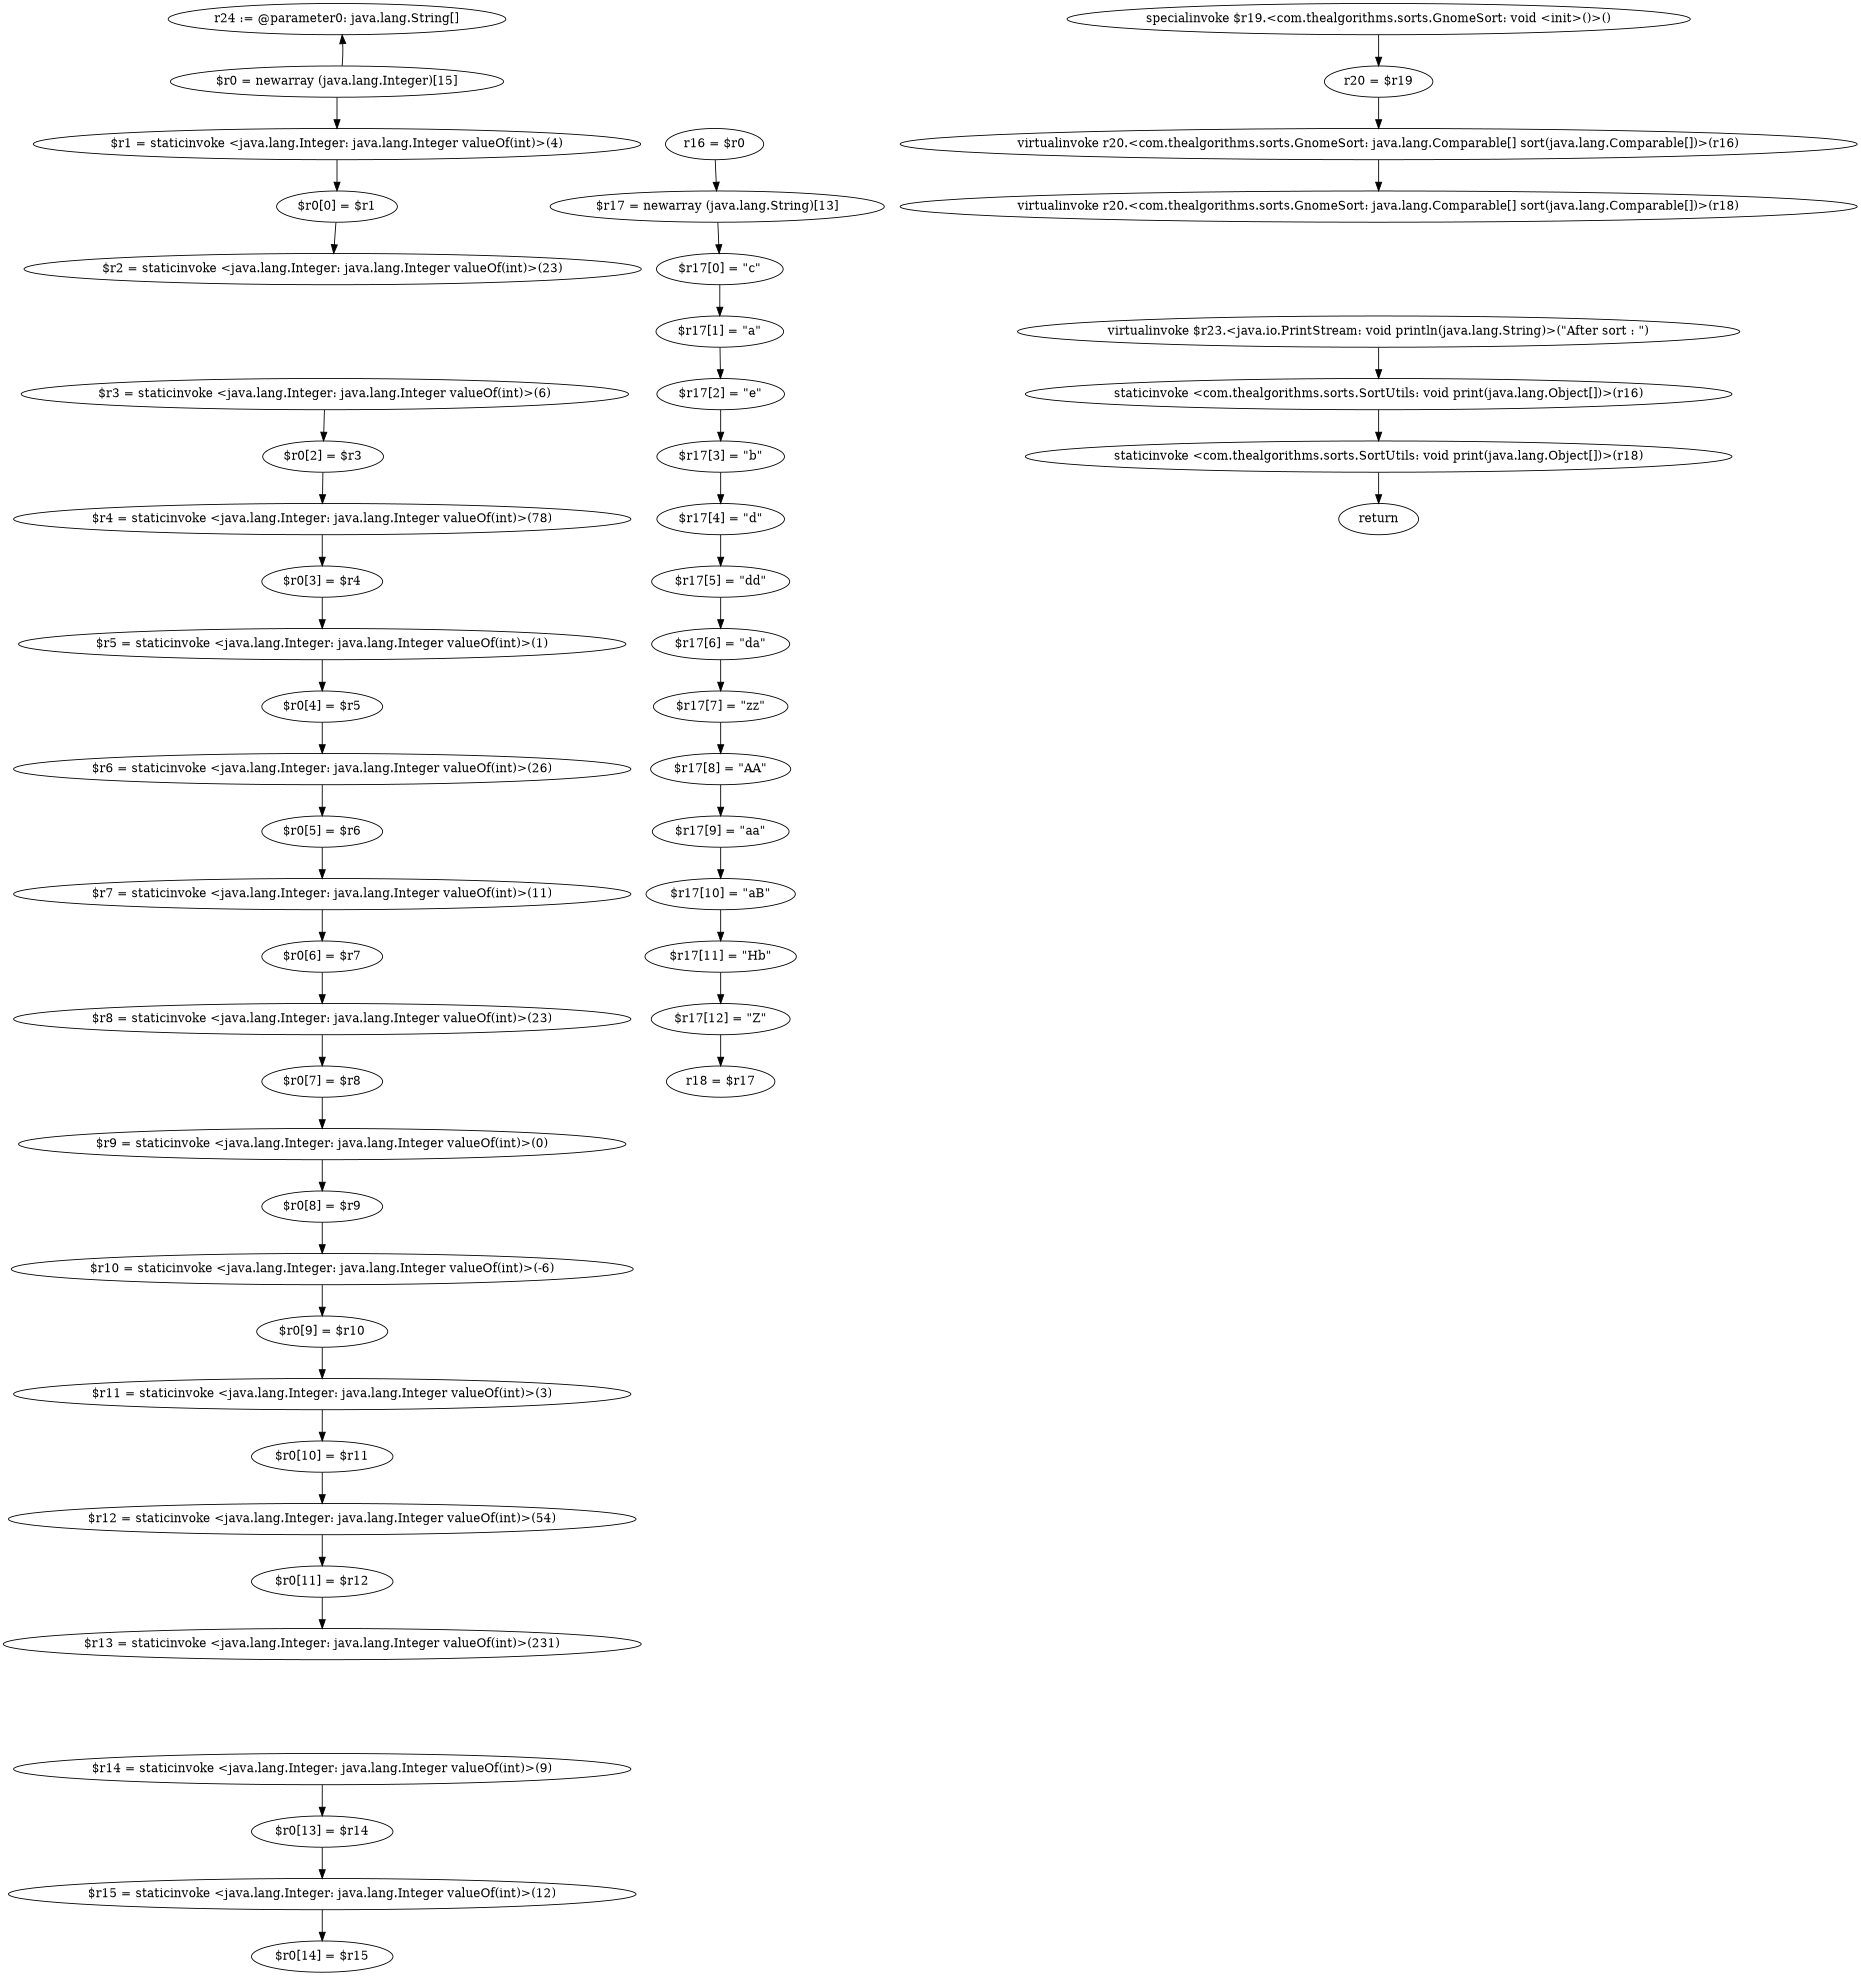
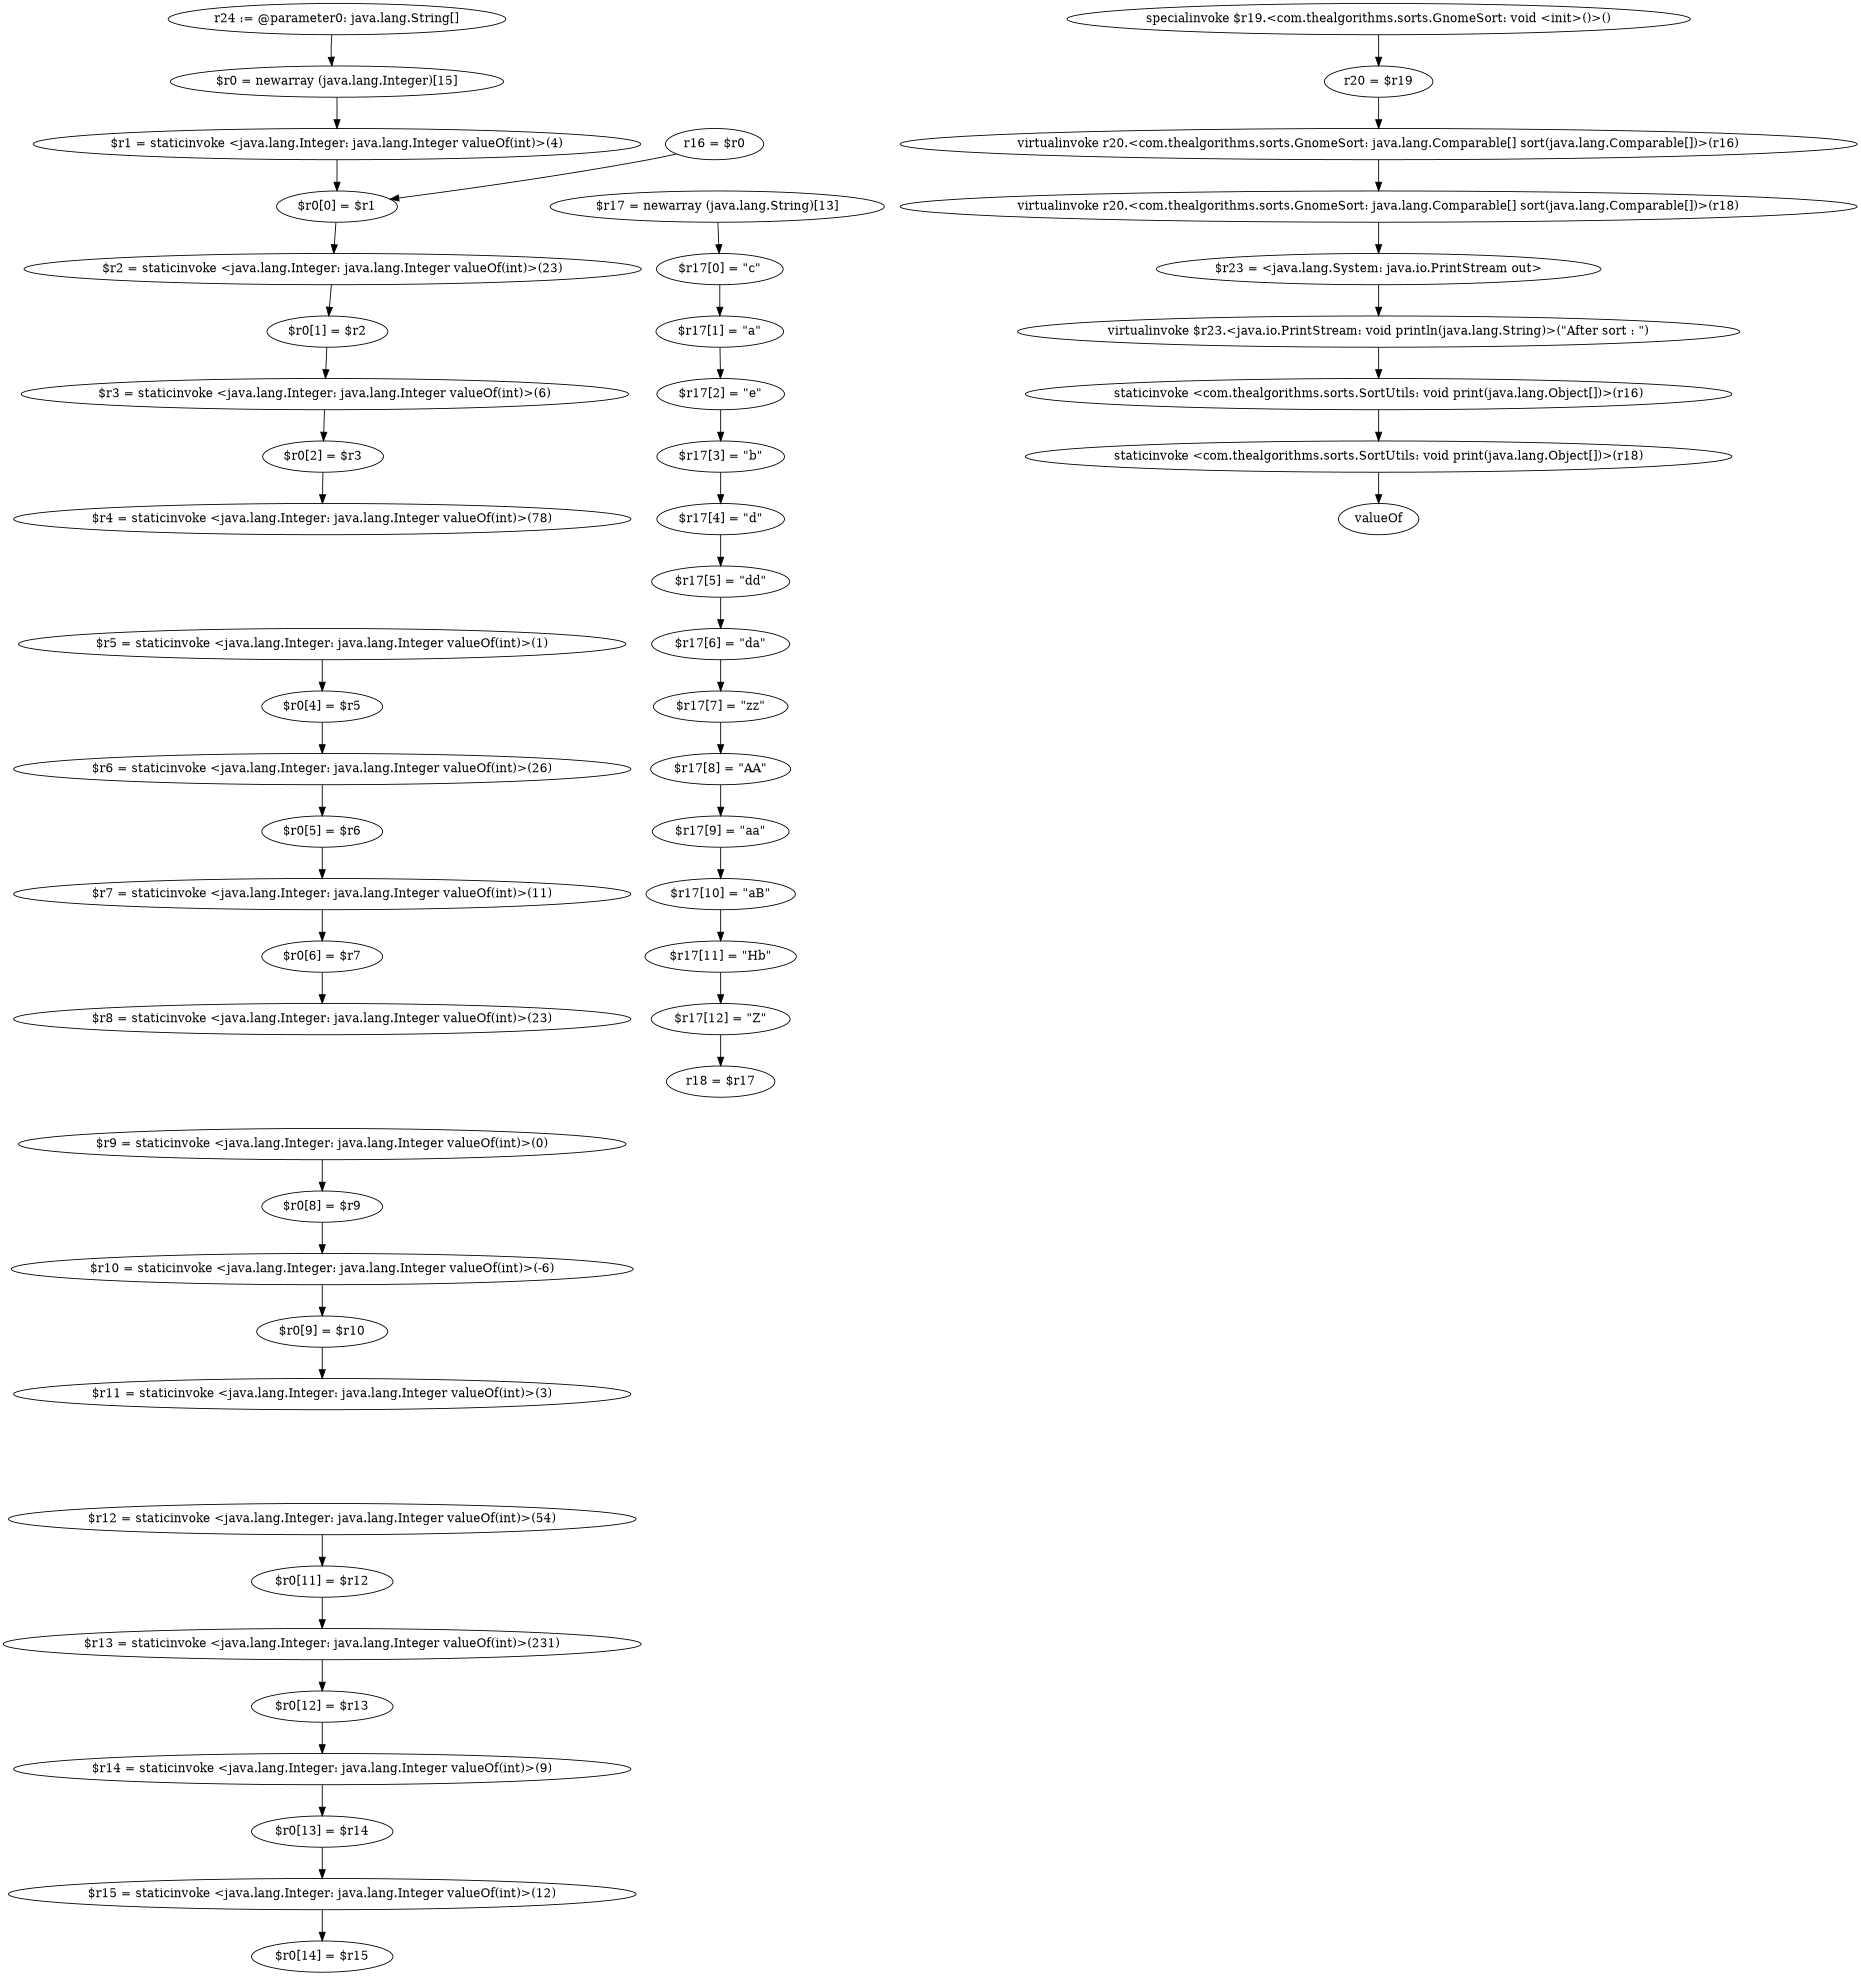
edge "$r0 = newarray (java.lang.Integer)[15]" -> "r24 := @parameter0: java.lang.String[]": reversed
edge "r16 = $r0" -> "$r17 = newarray (java.lang.String)[13]": now "r16 = $r0" -> "$r0[0] = $r1"
node "$r23 = <java.lang.System: java.io.PrintStream out>": added
node "$r0[1] = $r2": added
node "return": label "return" -> "valueOf"
node "$r0[3] = $r4": removed
node "$r0[7] = $r8": removed
node "$r0[10] = $r11": removed
node "$r0[12] = $r13": added
